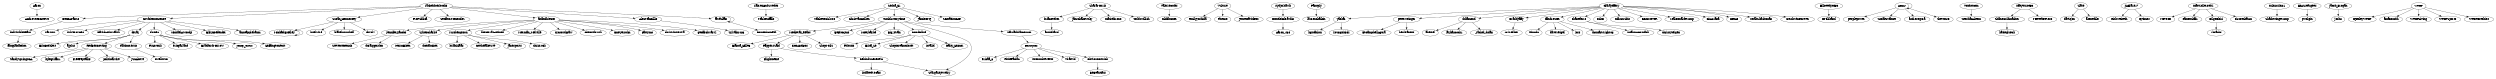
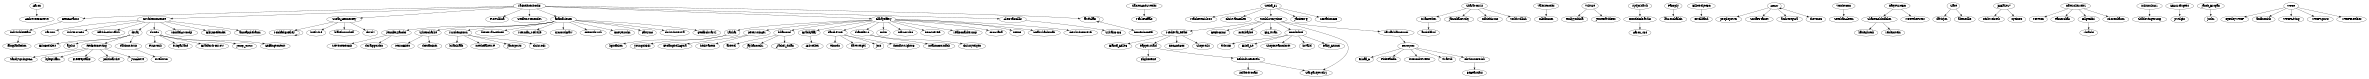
edge "racheldoesbooks" -> "ClaraJeffery": added
node "TheCut": removed
node "reidepstein": added
